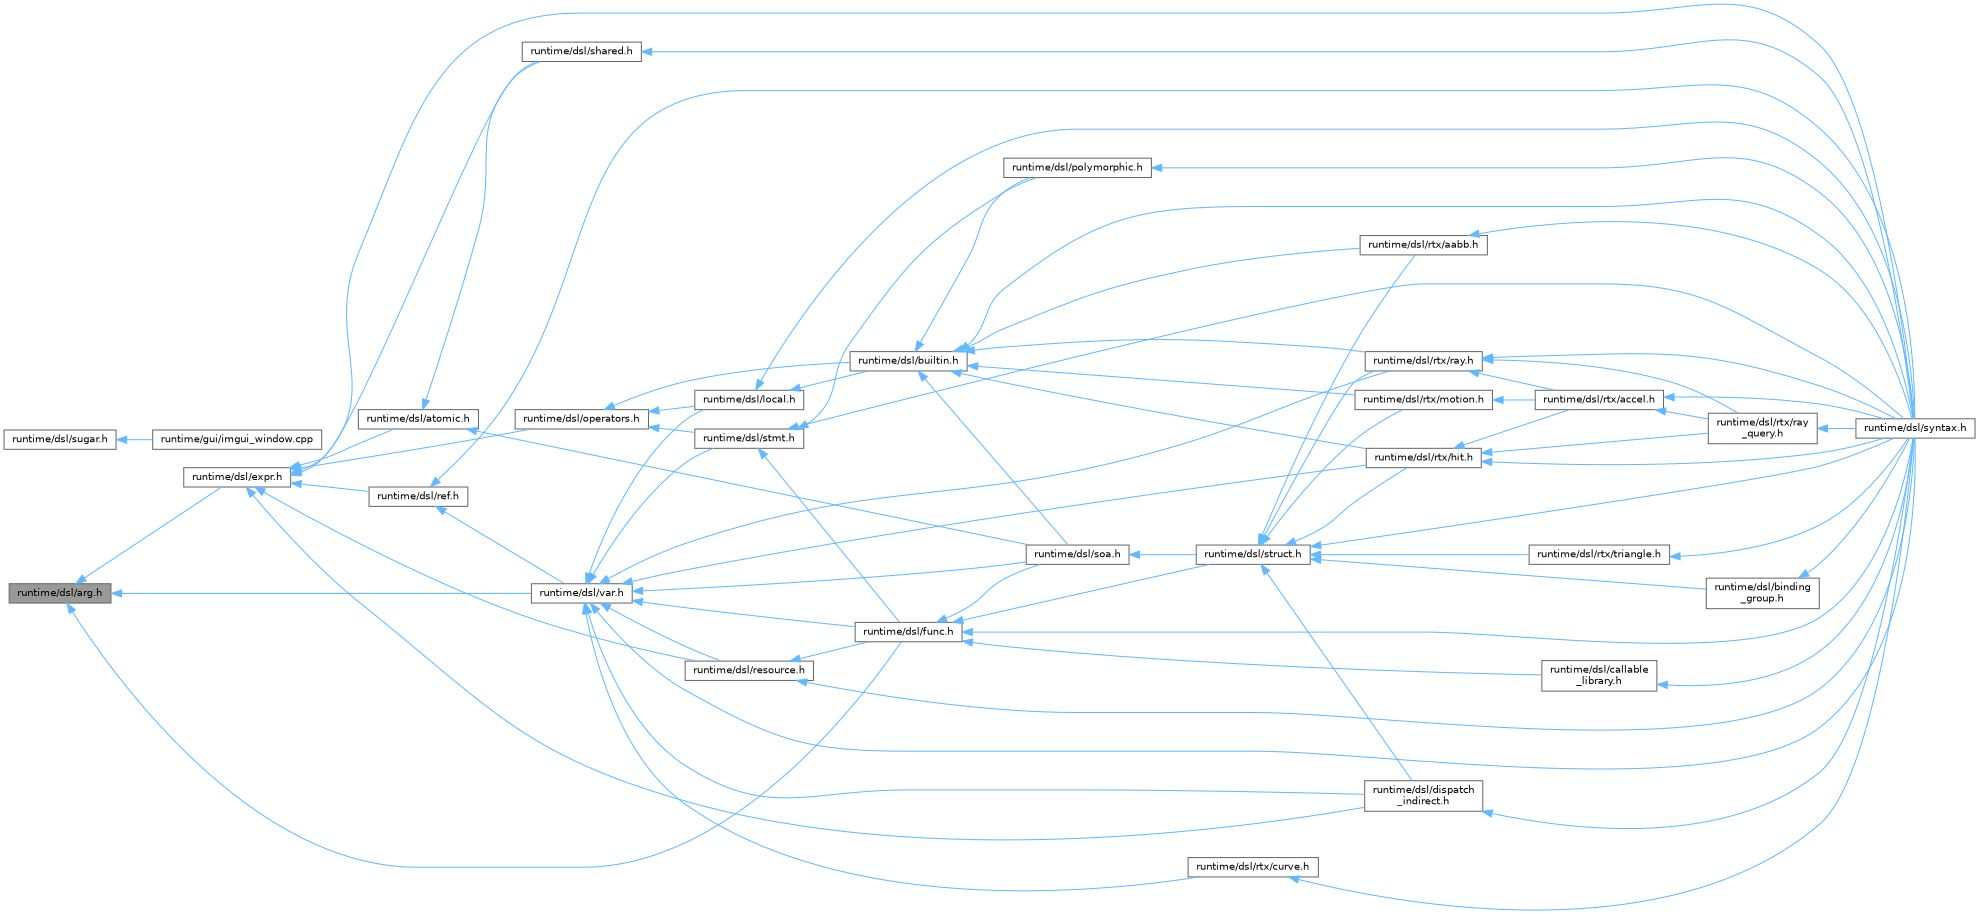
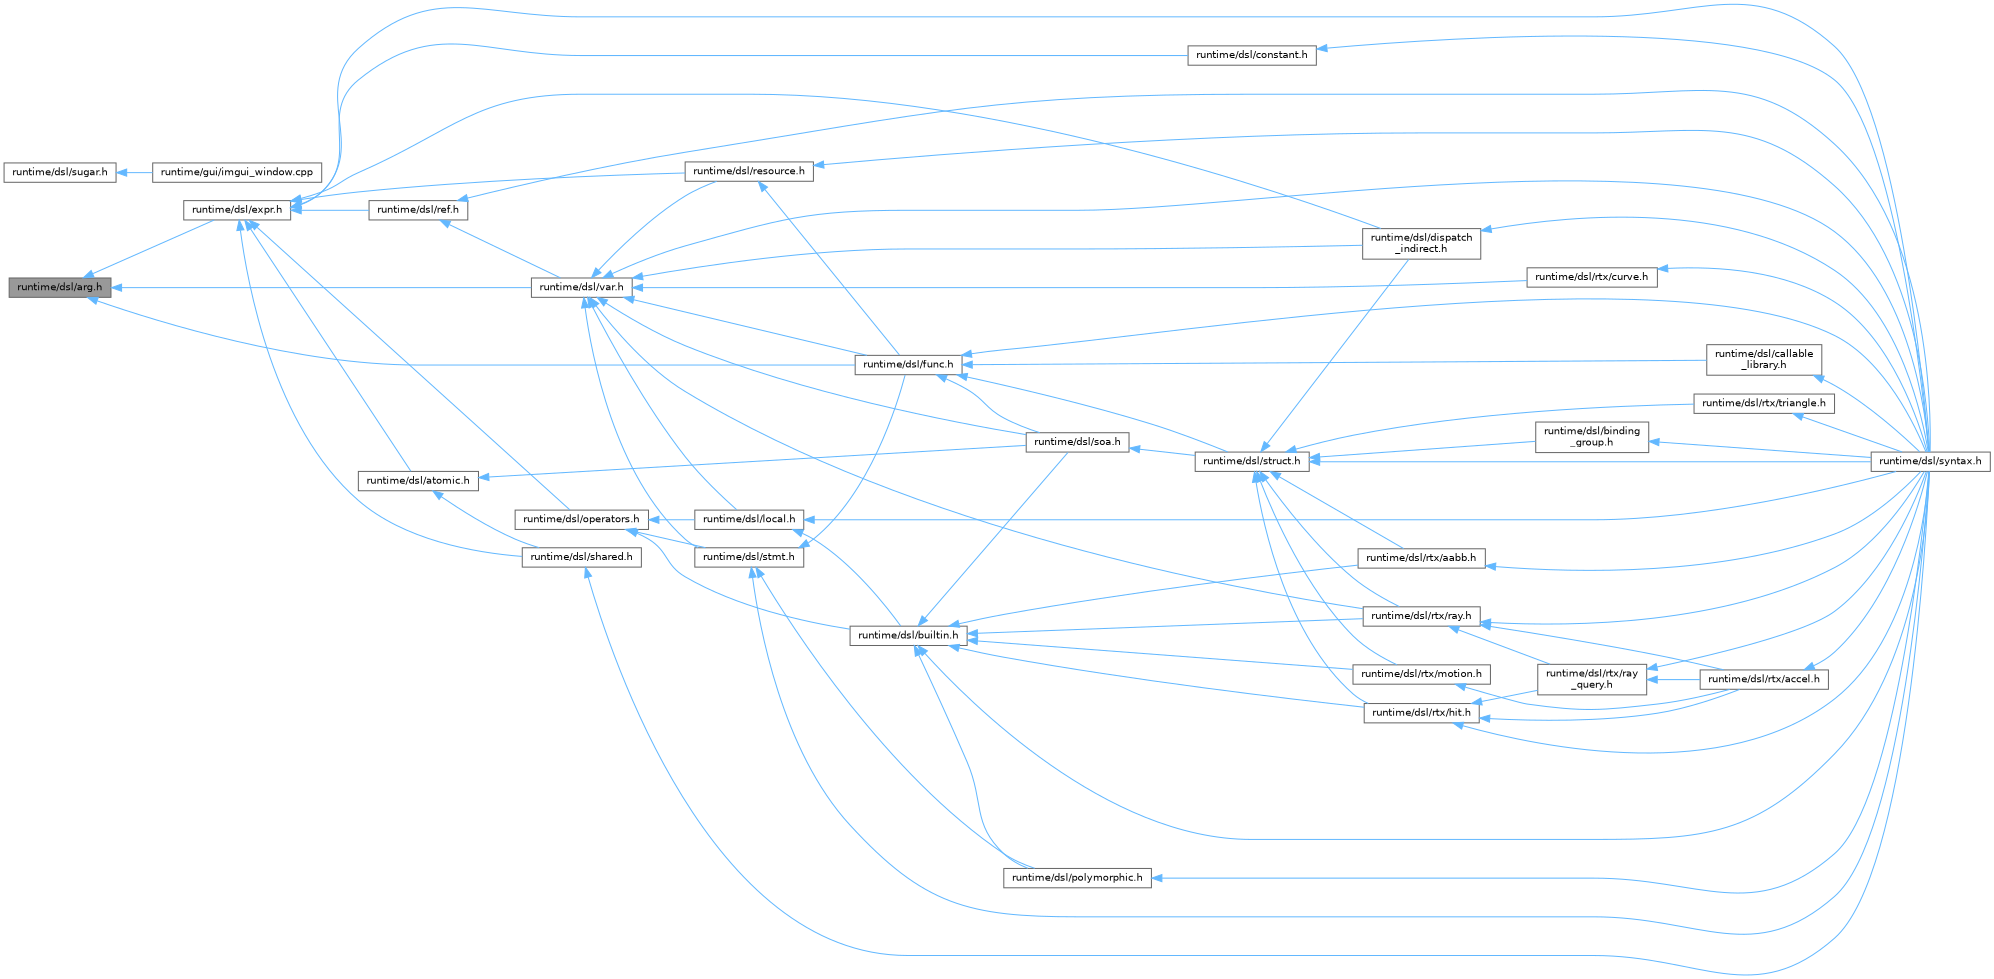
node "runtime/dsl/constant.h": added
edge "runtime/dsl/rtx/ray _query.h" -> "runtime/dsl/rtx/accel.h": reversed
edge "runtime/dsl/rtx/hit.h" -> "runtime/dsl/var.h": removed
